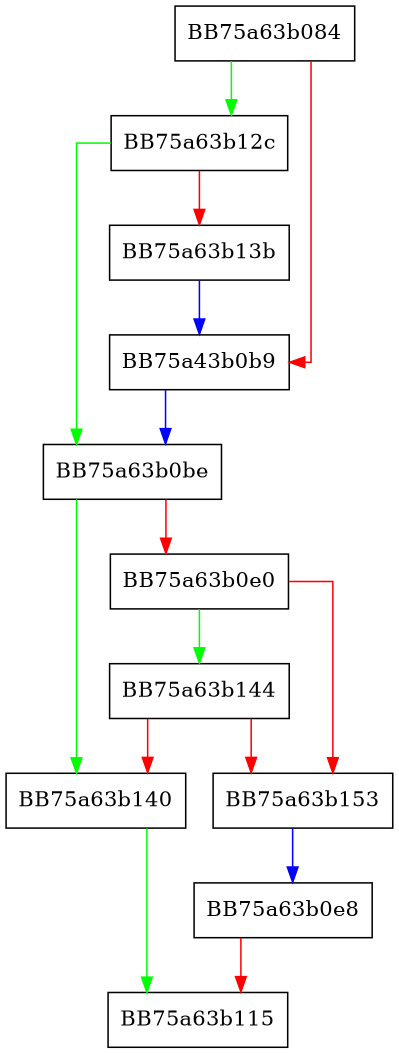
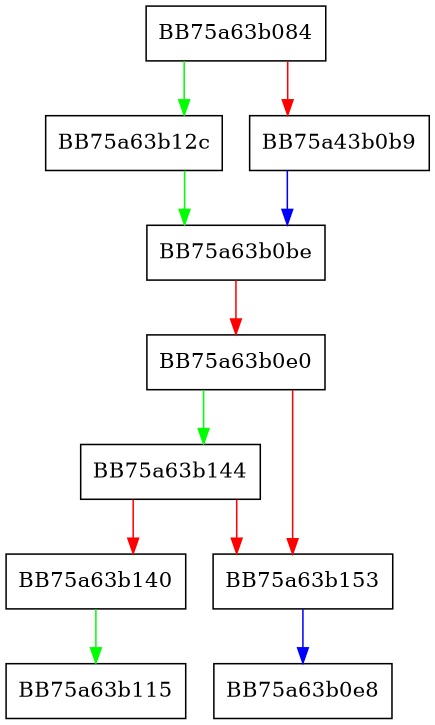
node "BB75a63b13b": removed
edge "BB75a63b0be" -> "BB75a63b140": removed
edge "BB75a63b0e8" -> "BB75a63b115": removed
